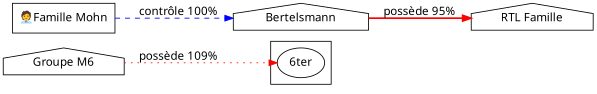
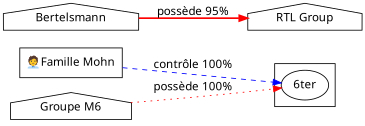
edge "🧑‍💼Famille Mohn" -> "Bertelsmann": now "🧑‍💼Famille Mohn" -> "6ter"
node "RTL Famille": label "RTL Famille" -> "RTL Group"
edge "Groupe M6" -> "6ter": label "possède 109%" -> "possède 100%"
